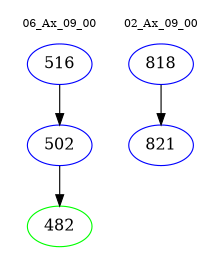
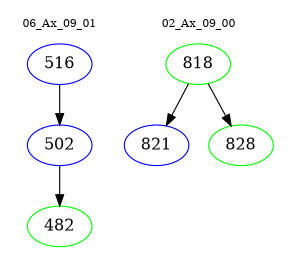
cluster "06_Ax_09_00": label "06_Ax_09_00" -> "06_Ax_09_01"
node "818": color blue -> green
node "828": added
